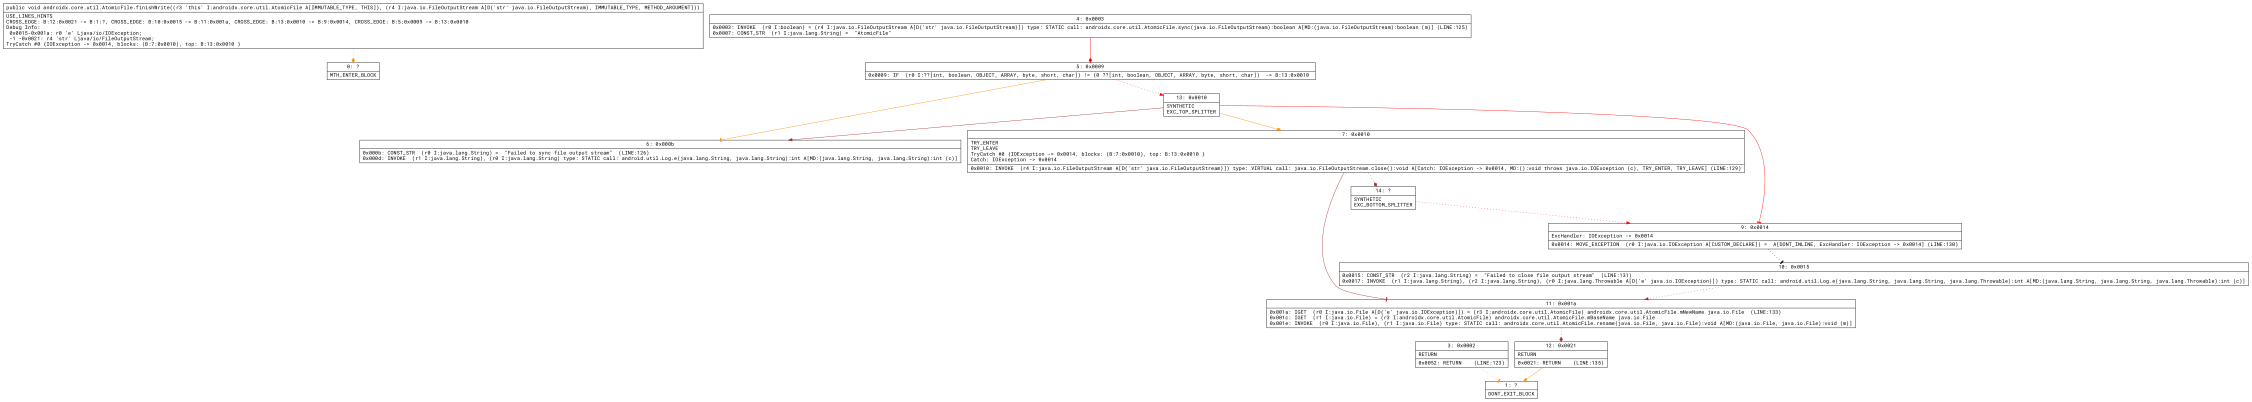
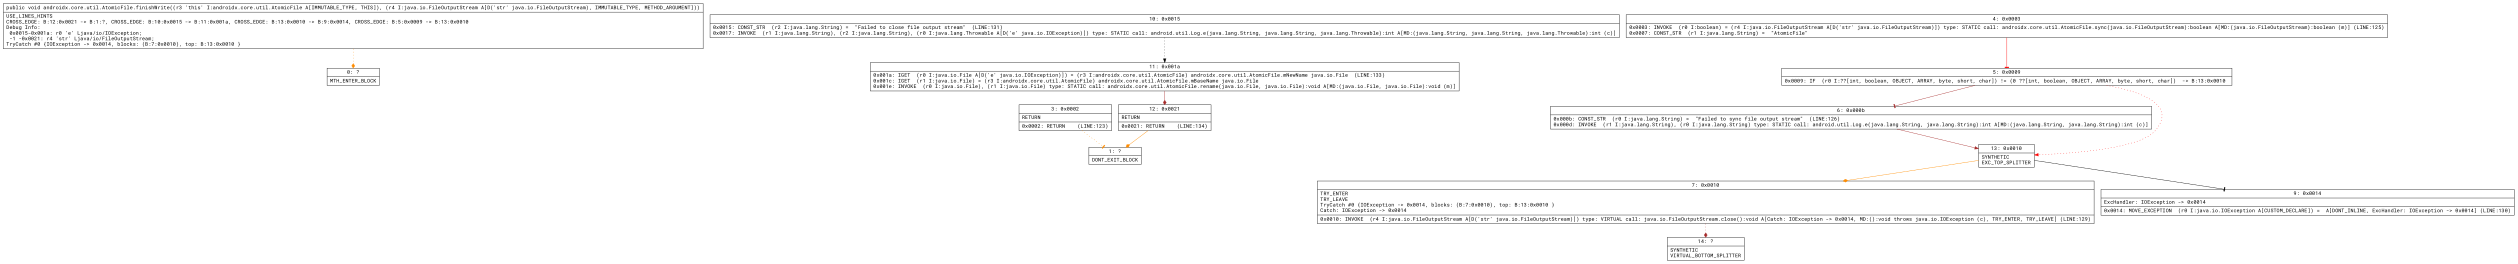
edge "4: 0x0003" -> "5: 0x0009": arrowhead diamond -> tee
edge "5: 0x0009" -> "6: 0x000b": color darkorange -> brown
edge "13: 0x0010" -> "9: 0x0014": color red -> black
edge "13: 0x0010" -> "6: 0x000b": reversed
node "14: ?": text "EXC_BOTTOM_SPLITTER" -> "VIRTUAL_BOTTOM_SPLITTER"
edge "14: ?" -> "9: 0x0014": removed
edge "7: 0x0010" -> "11: 0x001a": removed
edge "9: 0x0014" -> "10: 0x0015": removed
edge "10: 0x0015" -> "11: 0x001a": color brown -> black
edge "11: 0x001a" -> "12: 0x0021": style dotted -> solid
node "3: 0x0002": text "0x0052: RETURN    (LINE:123)" -> "0x0002: RETURN    (LINE:123)"
node "12: 0x0021": text "0x0021: RETURN    (LINE:135)" -> "0x0021: RETURN    (LINE:134)"
edge "12: 0x0021" -> "1: ?": arrowhead normal -> diamond
